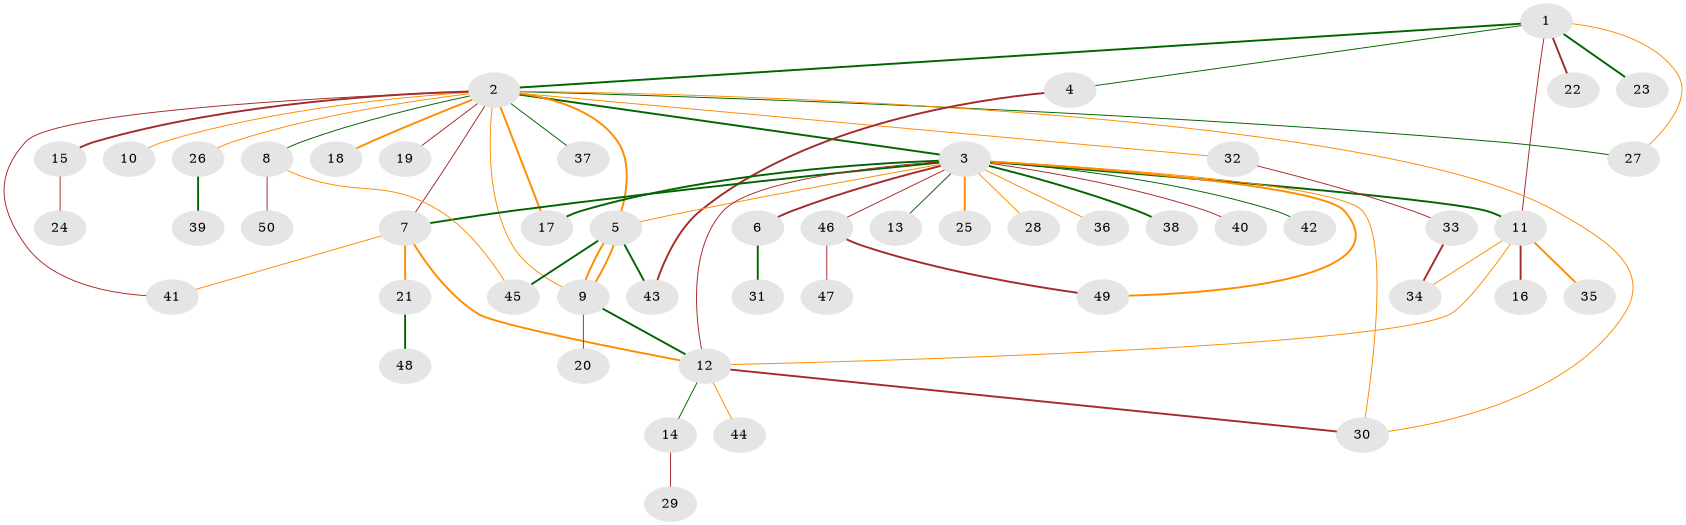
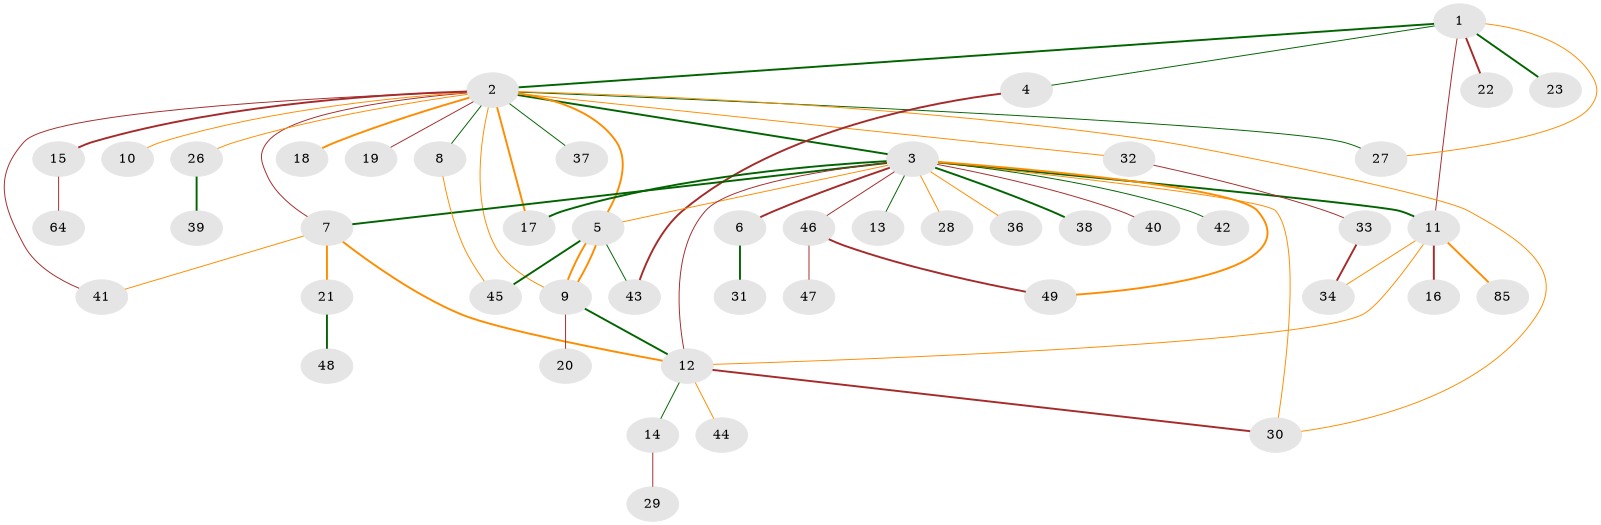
node "24": label "24" -> "64"
node "50": removed
node "25": removed
edge "5" -- "43": style bold -> solid
node "35": label "35" -> "85"
